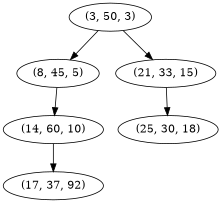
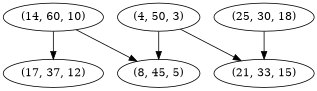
node "(3, 50, 3)": label "(3, 50, 3)" -> "(4, 50, 3)"
edge "(8, 45, 5)" -> "(14, 60, 10)": reversed
edge "(21, 33, 15)" -> "(25, 30, 18)": reversed
node "(17, 37, 92)": label "(17, 37, 92)" -> "(17, 37, 12)"
